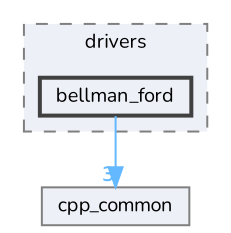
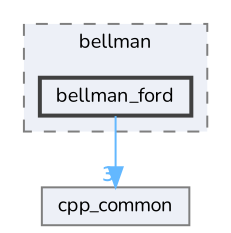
cluster "drivers": label "drivers" -> "bellman"
